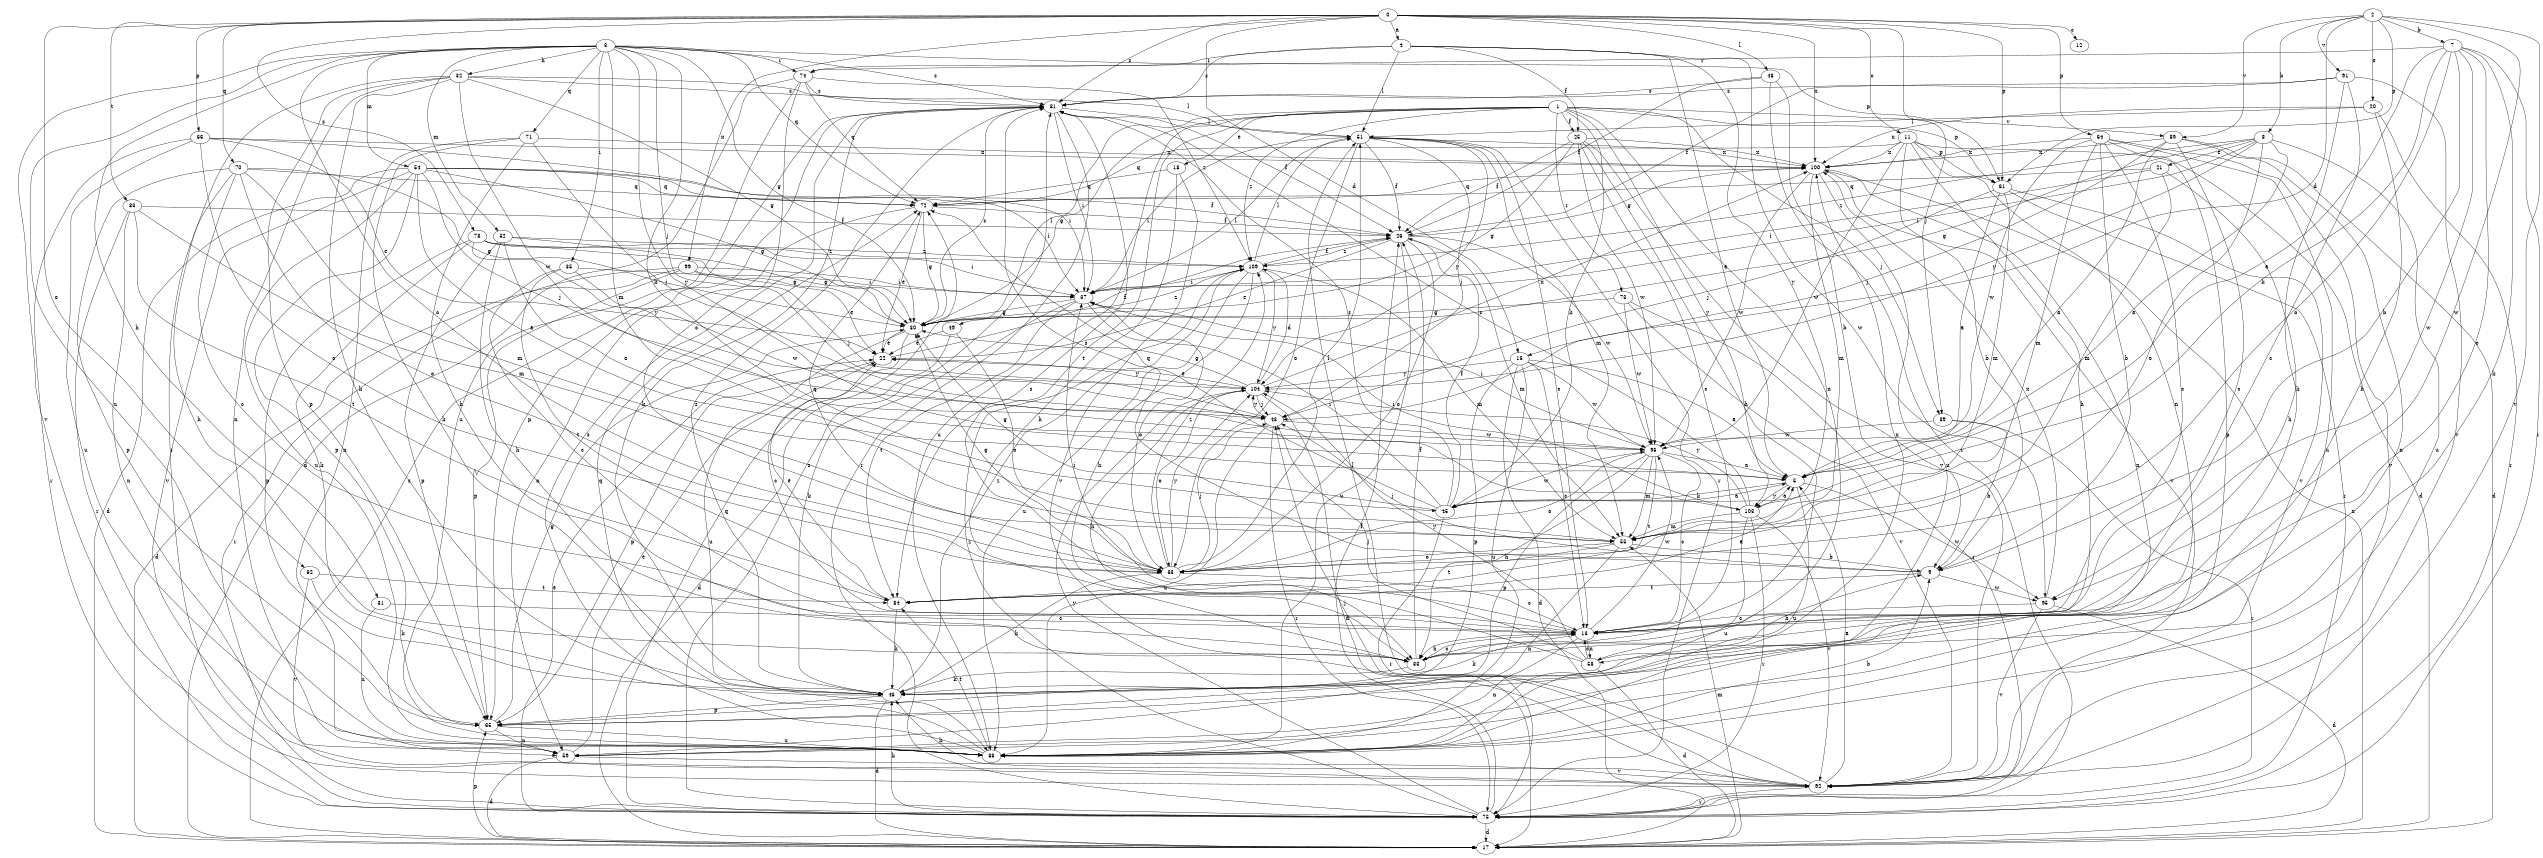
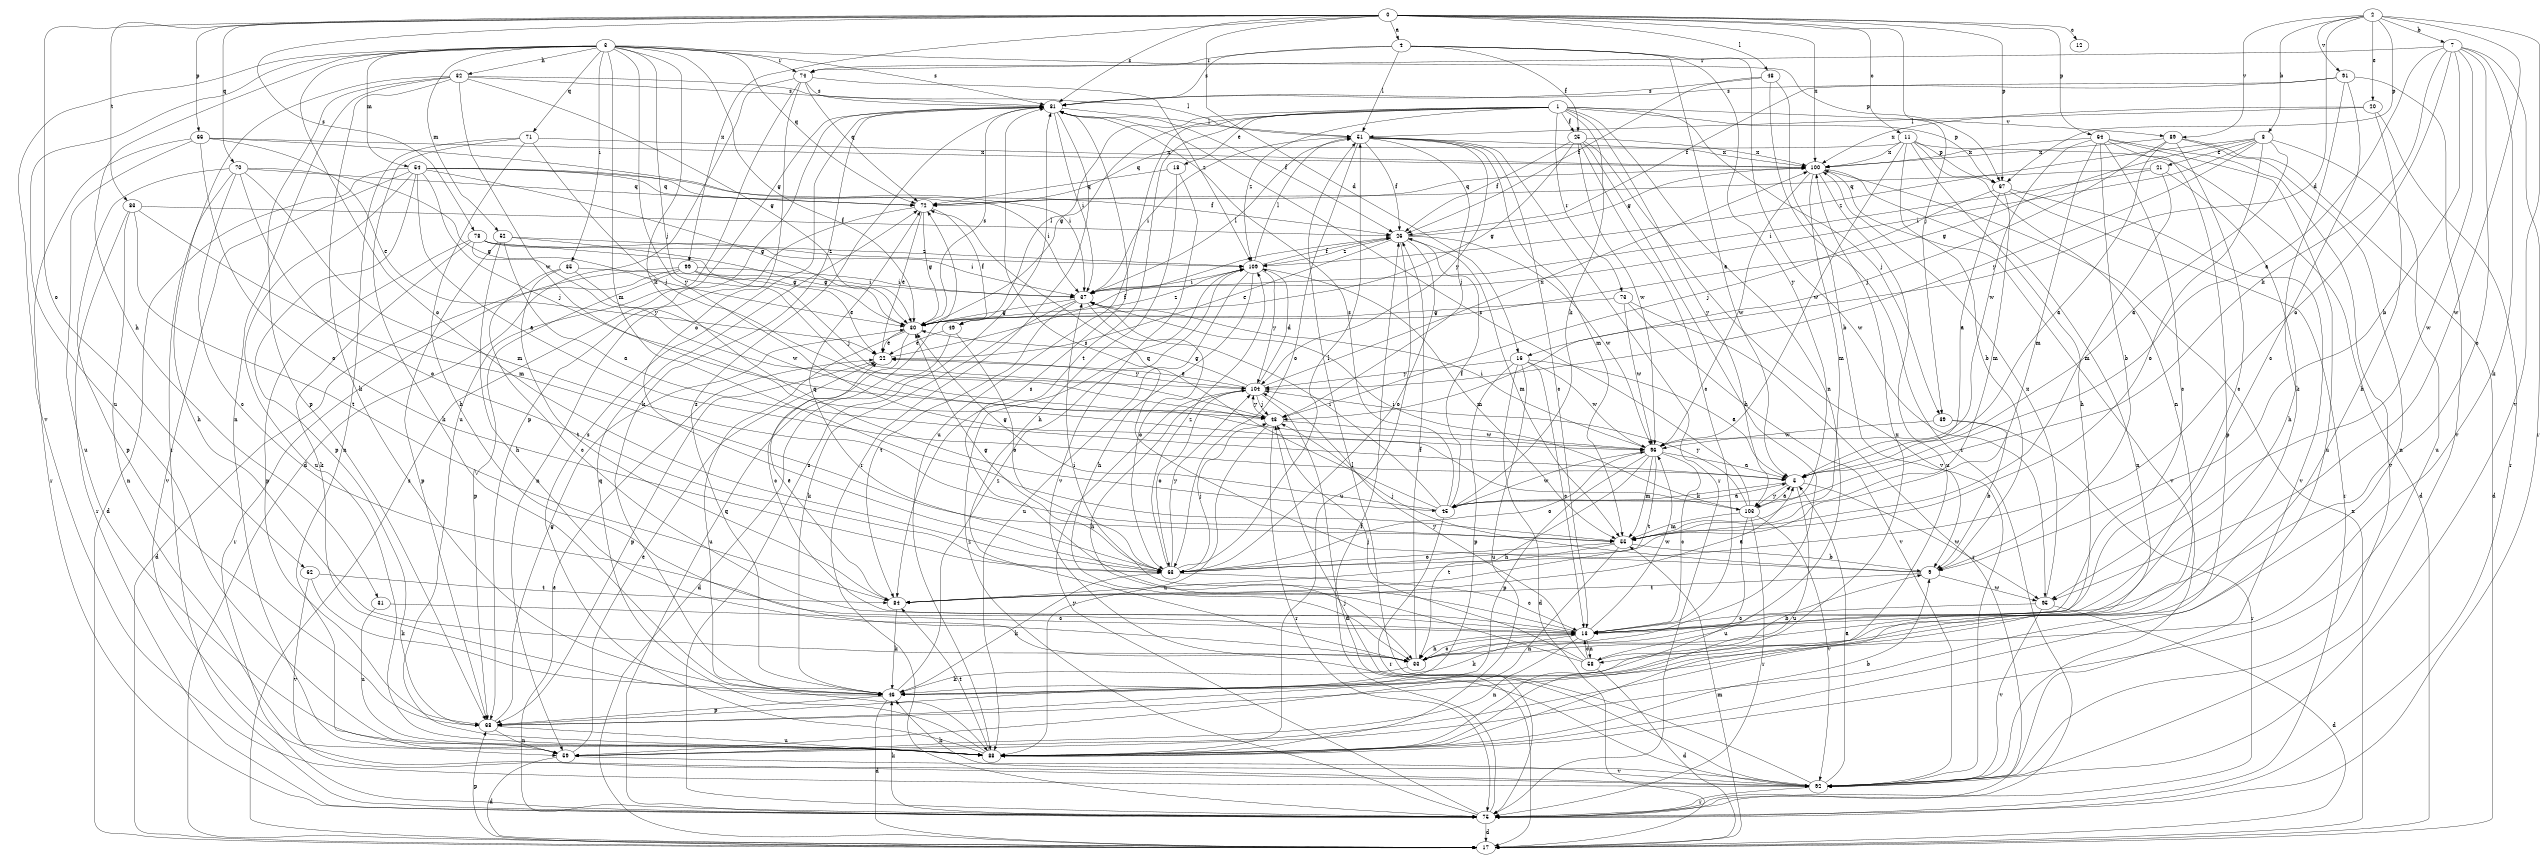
node "61": label "61" -> "67"
edge "72" -> "26": now "72" -> "49"
node "65": label "65" -> "68"
